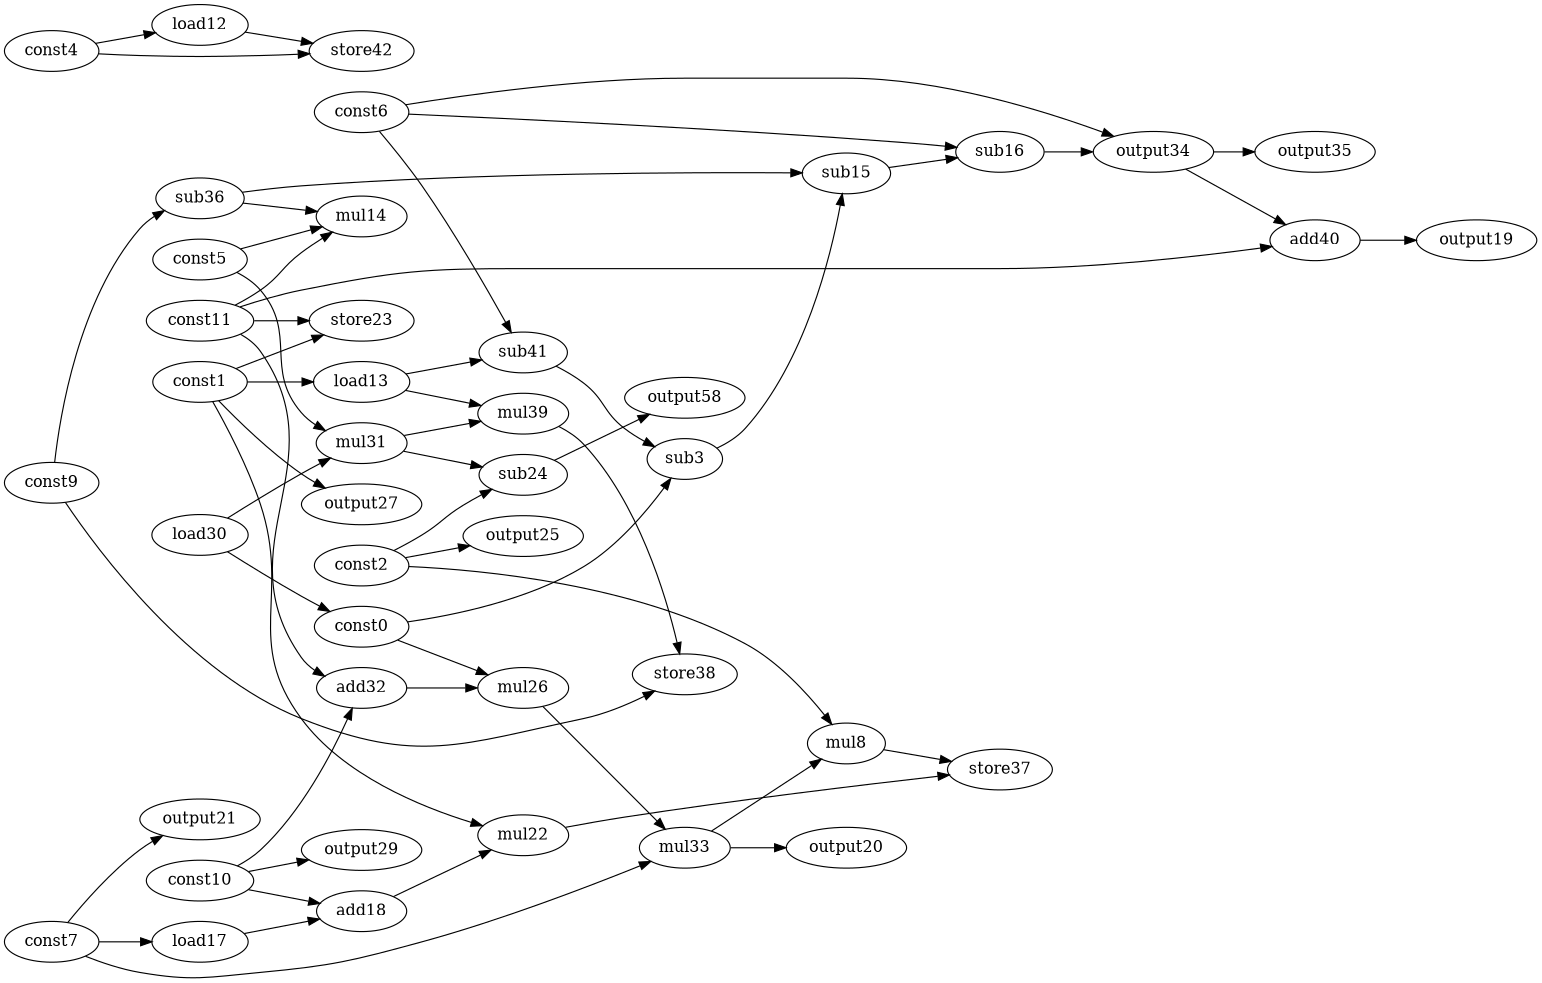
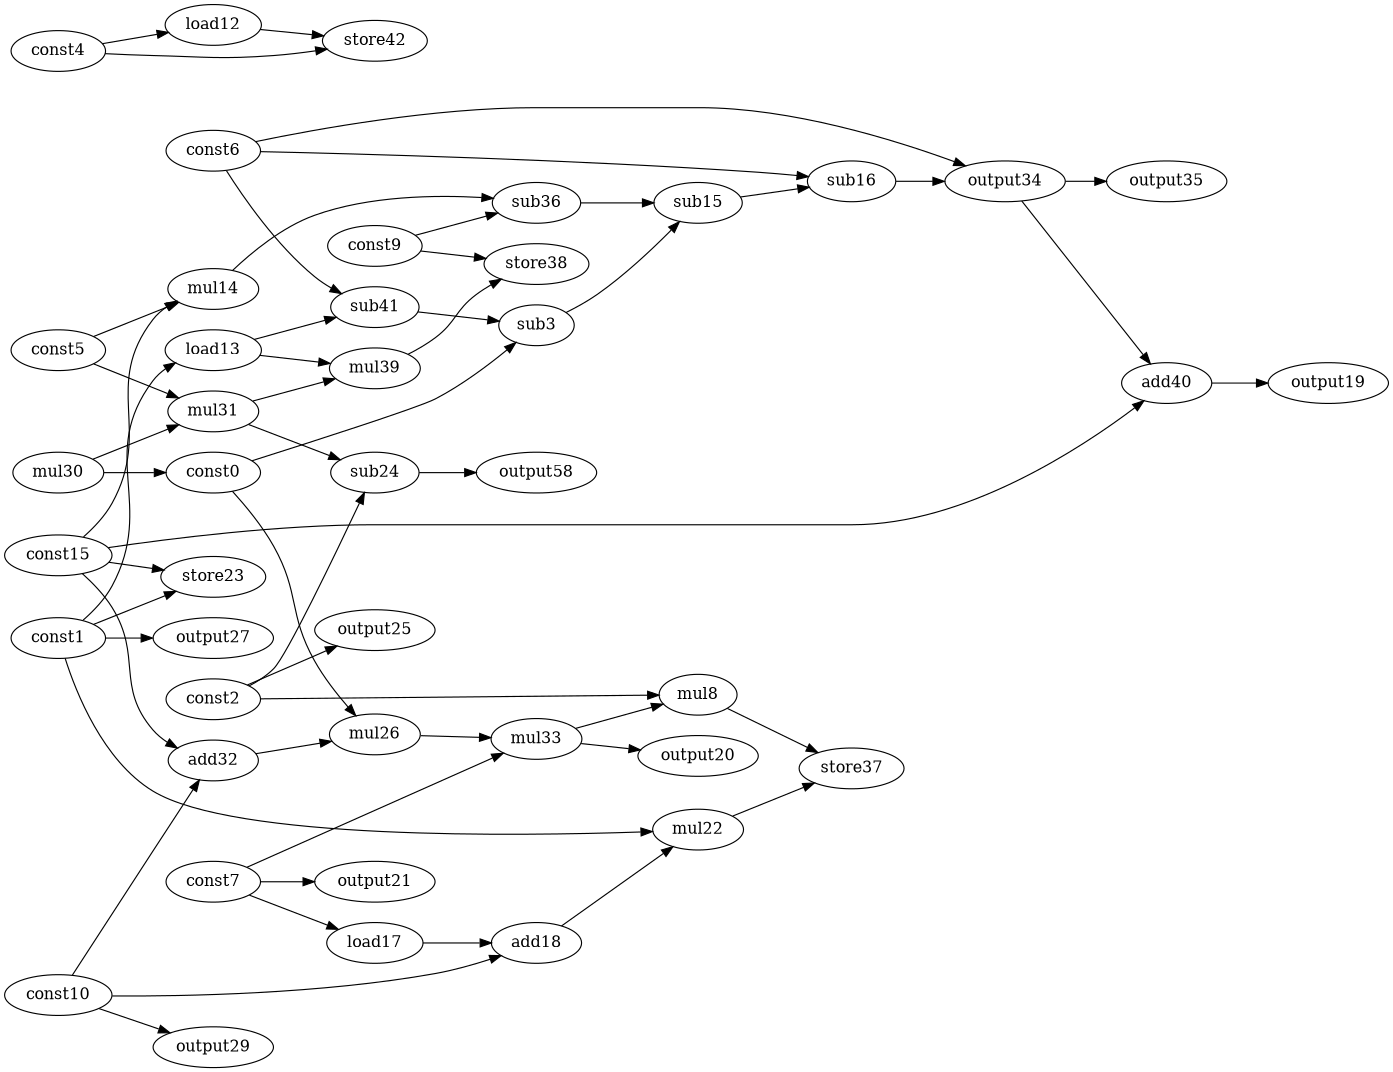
edge "sub36" -> "mul14": reversed
node "const11": label "const11" -> "const15"
node "load30": label "load30" -> "mul30"
